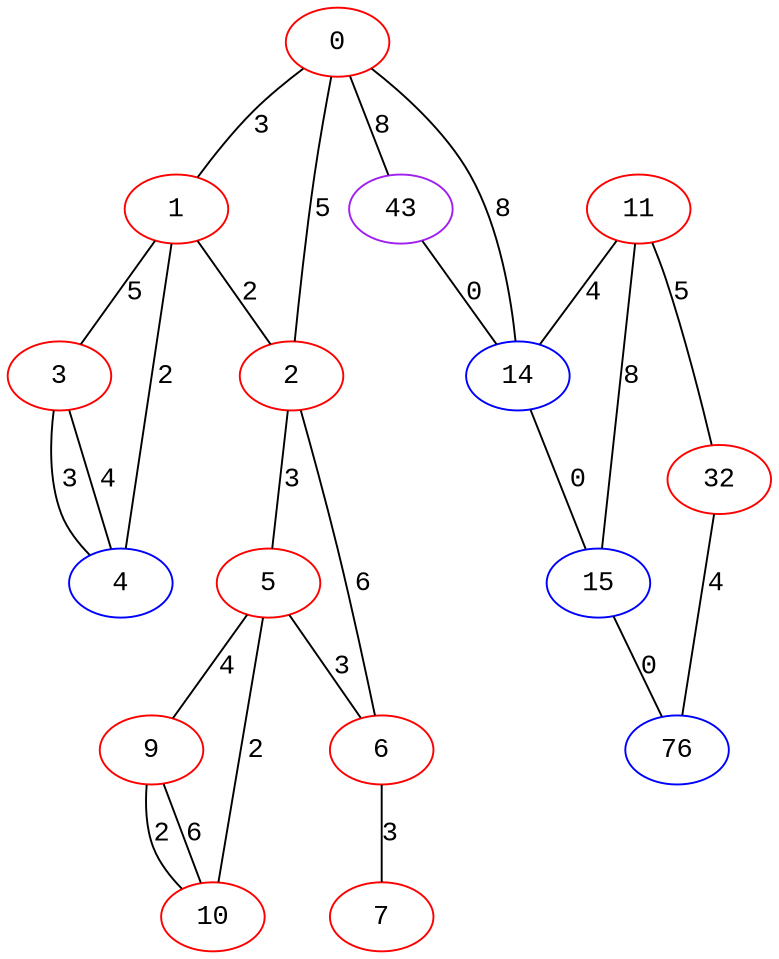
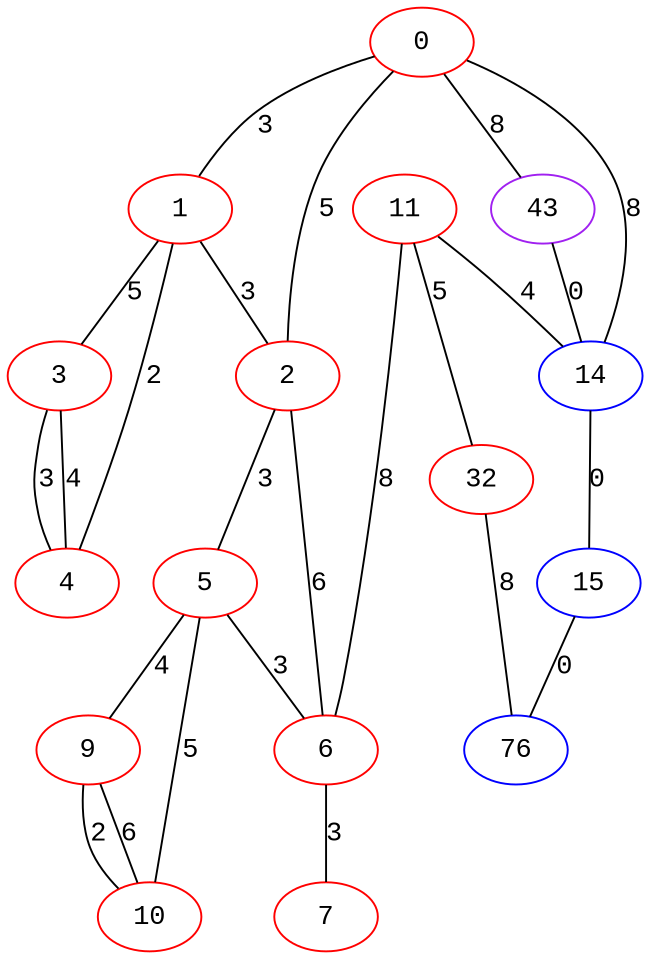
edge "1" -- "2": label "2" -> "3"
edge "11" -- "15": now "11" -- "6"
node "4": color blue -> red
edge "32" -- "76": label "4" -> "8"
edge "5" -- "10": label "2" -> "5"
